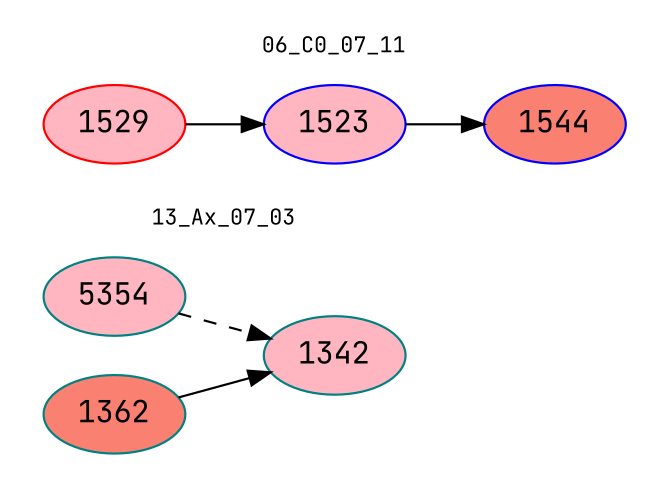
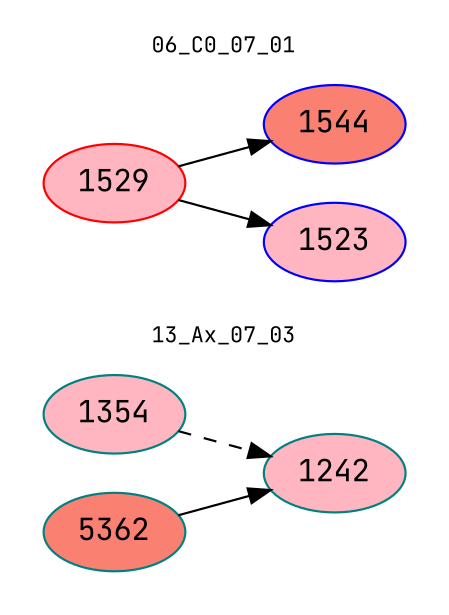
cluster "06_C0_07_11": label "06_C0_07_11" -> "06_C0_07_01"
edge "1523" -> "1544": now "1529" -> "1544"
node "5354": label "5354" -> "1354"
node "1342": label "1342" -> "1242"
node "1362": label "1362" -> "5362"
